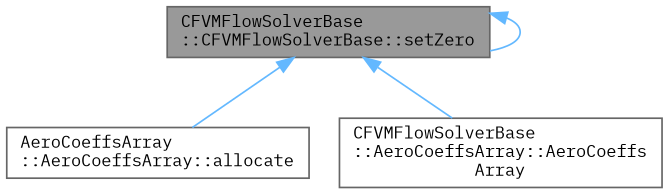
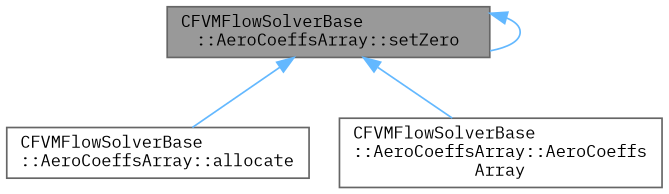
node "CFVMFlowSolverBase ::CFVMFlowSolverBase::setZero": label "CFVMFlowSolverBase ::CFVMFlowSolverBase::setZero" -> "CFVMFlowSolverBase ::AeroCoeffsArray::setZero"
node "AeroCoeffsArray ::AeroCoeffsArray::allocate": label "AeroCoeffsArray ::AeroCoeffsArray::allocate" -> "CFVMFlowSolverBase ::AeroCoeffsArray::allocate"
